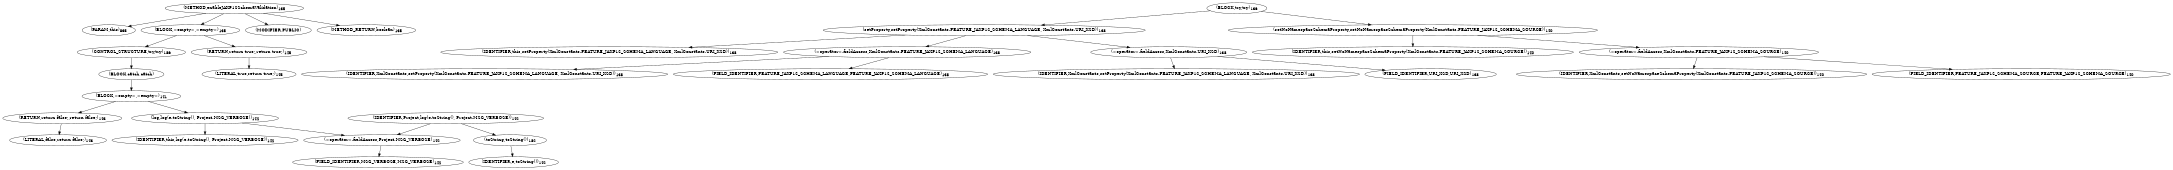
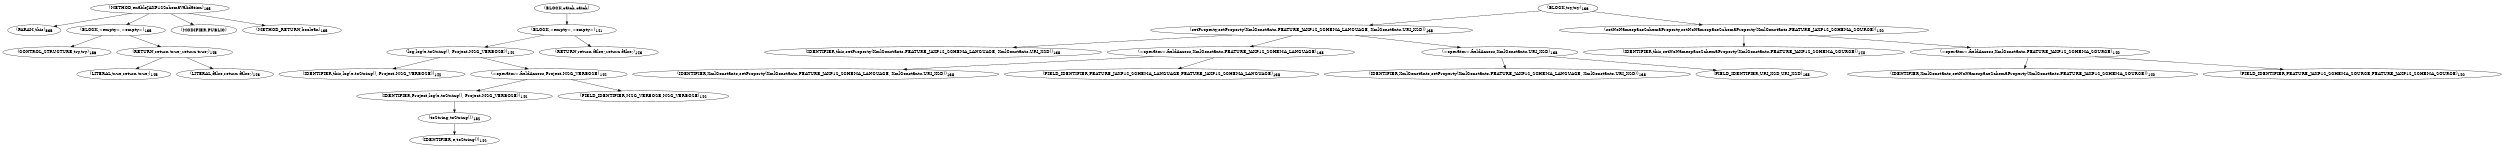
edge "(CONTROL_STRUCTURE,try,try)" -> "(BLOCK,catch,catch)": removed
edge "(RETURN,return false;,return false;)" -> "(LITERAL,false,return false;)": now "(RETURN,return true;,return true;)" -> "(LITERAL,false,return false;)"
edge "(IDENTIFIER,Project,log(e.toString(), Project.MSG_VERBOSE))" -> "(<operator>.fieldAccess,Project.MSG_VERBOSE)": reversed
